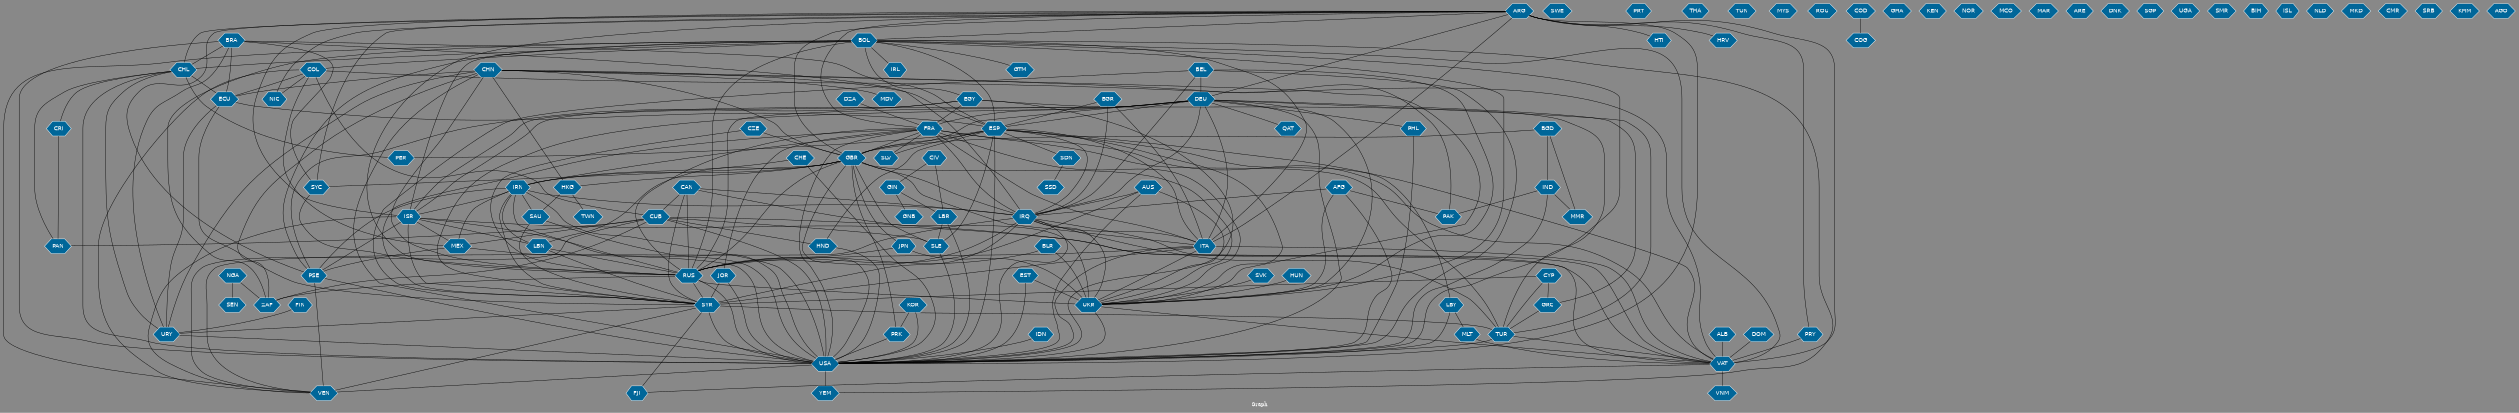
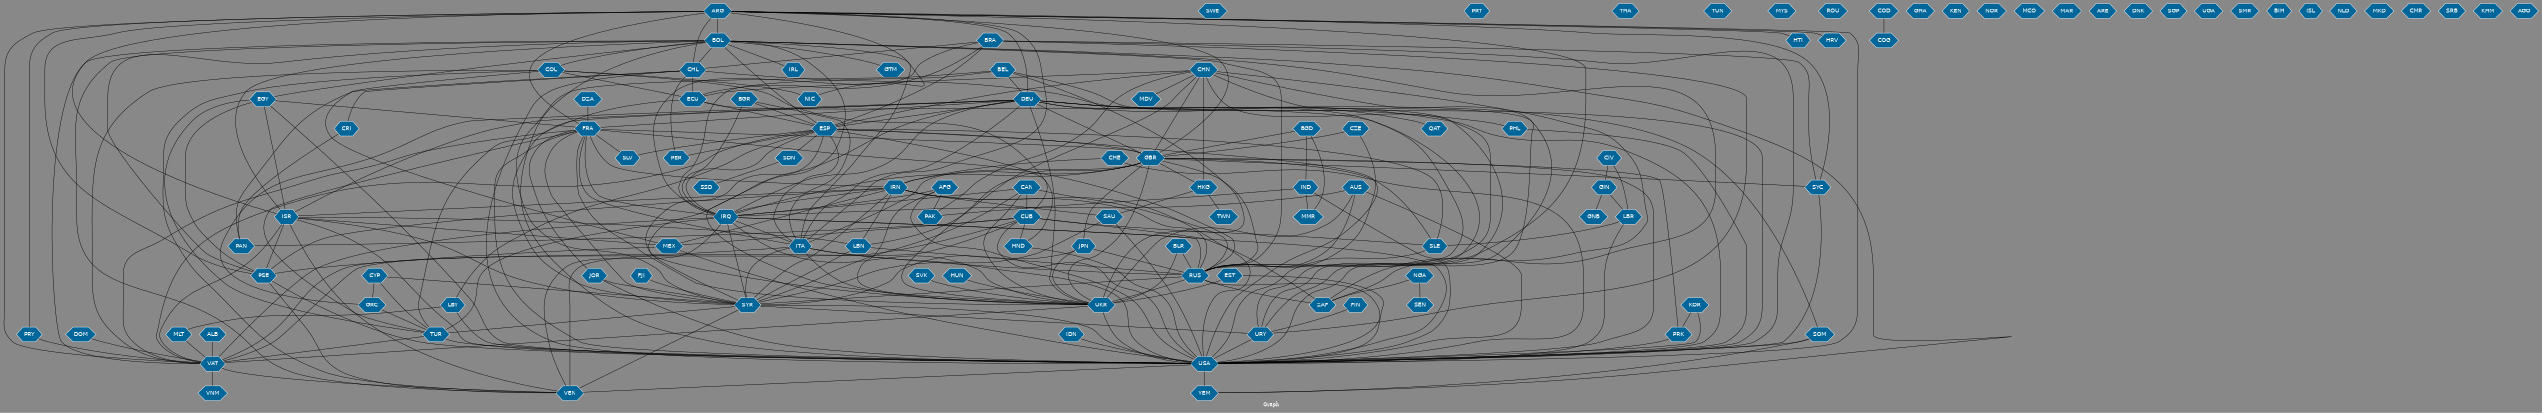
edge "SYC" -- "RUS": now "SYC" -- "USA"
edge "JPN" -- "SYR": added
node "SOM": added
edge "VAT" -- "FJI": now "VAT" -- "VEN"
